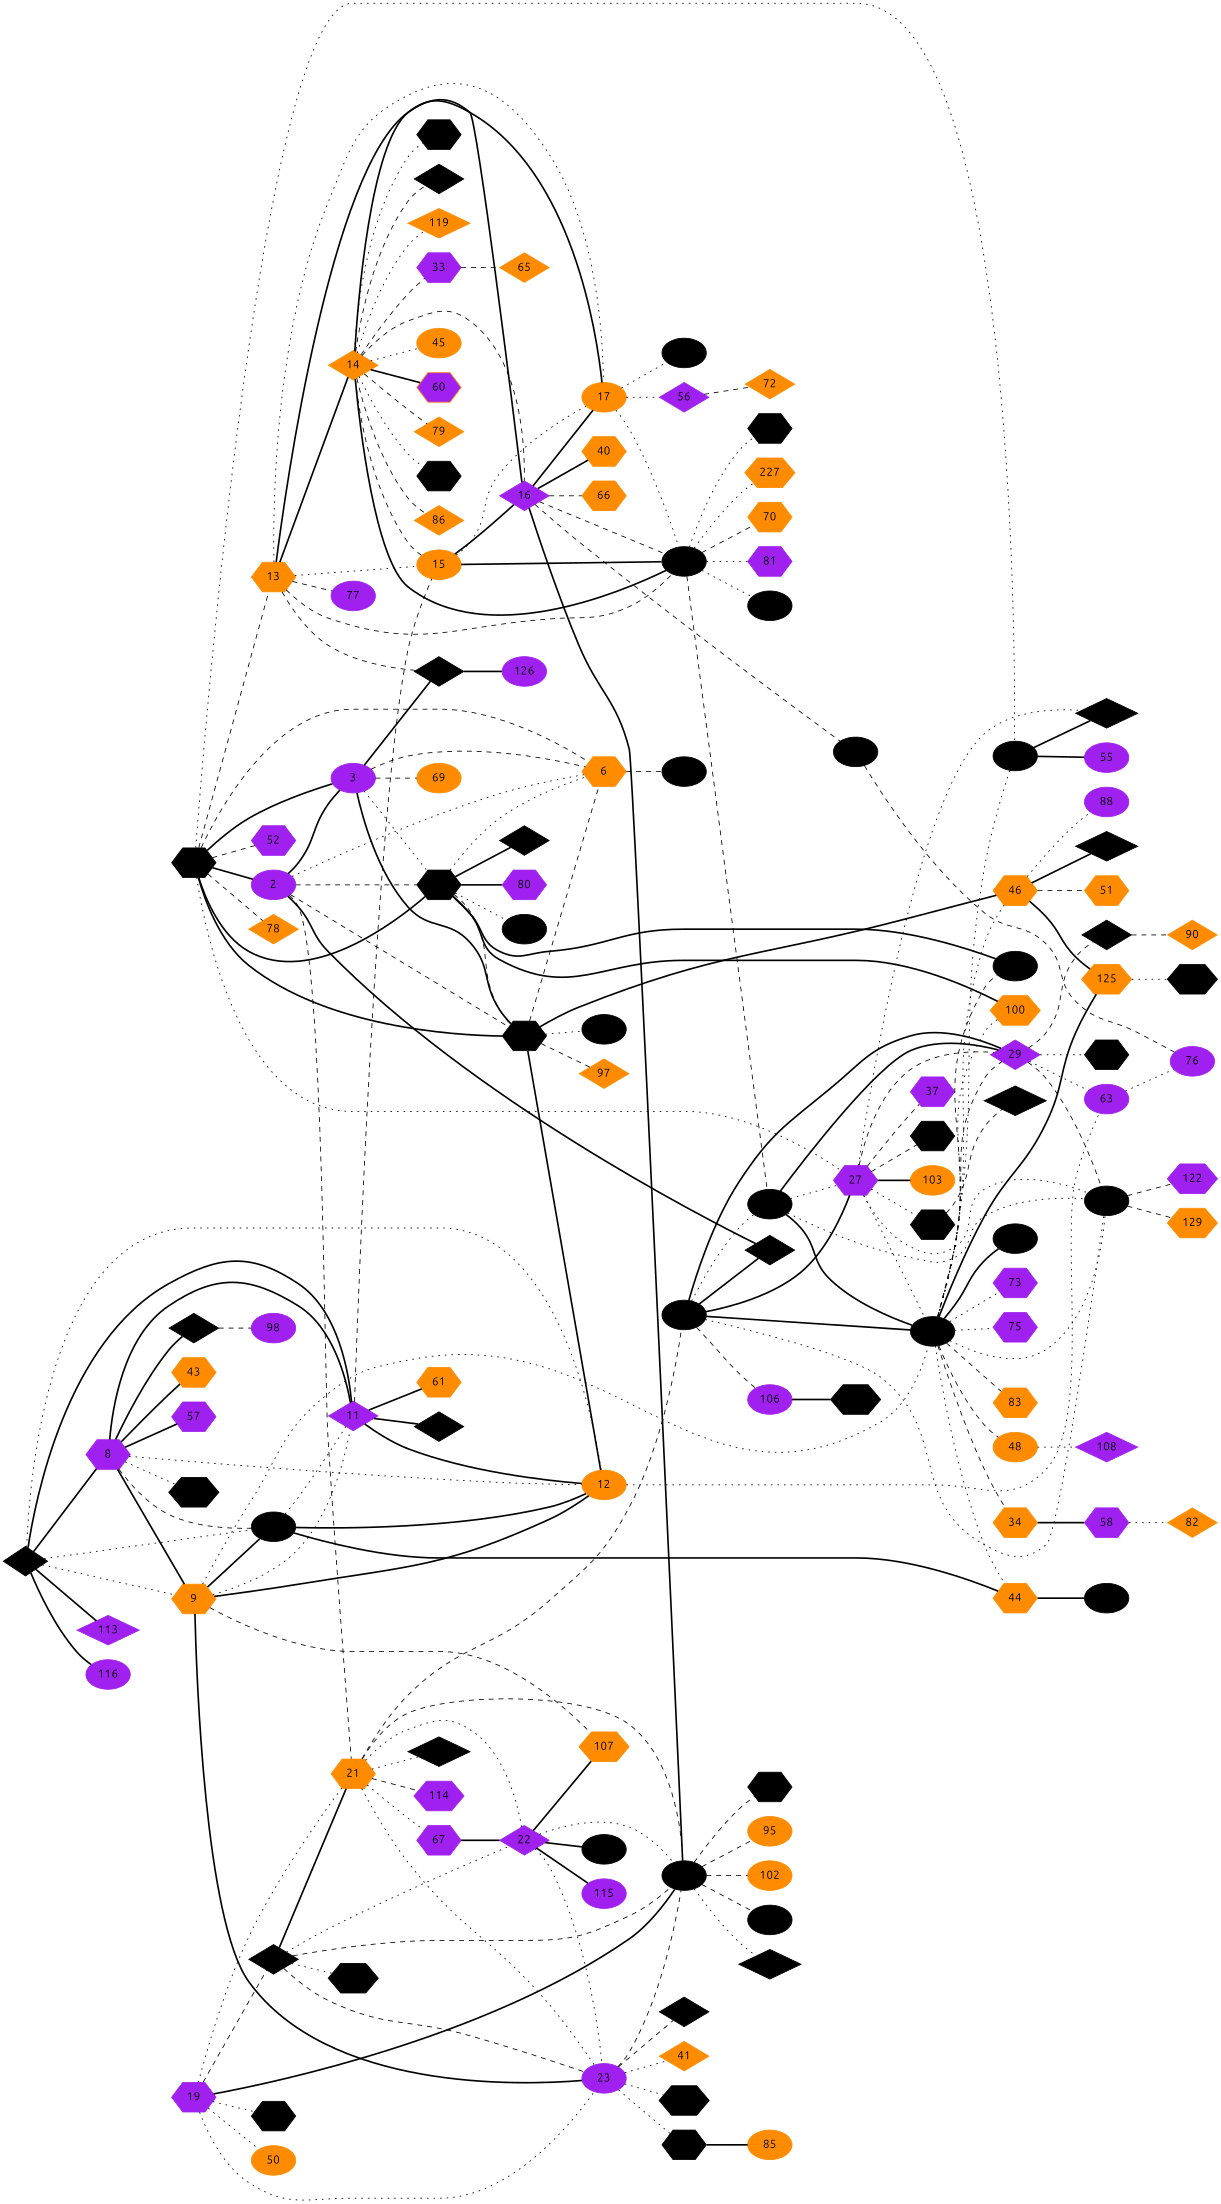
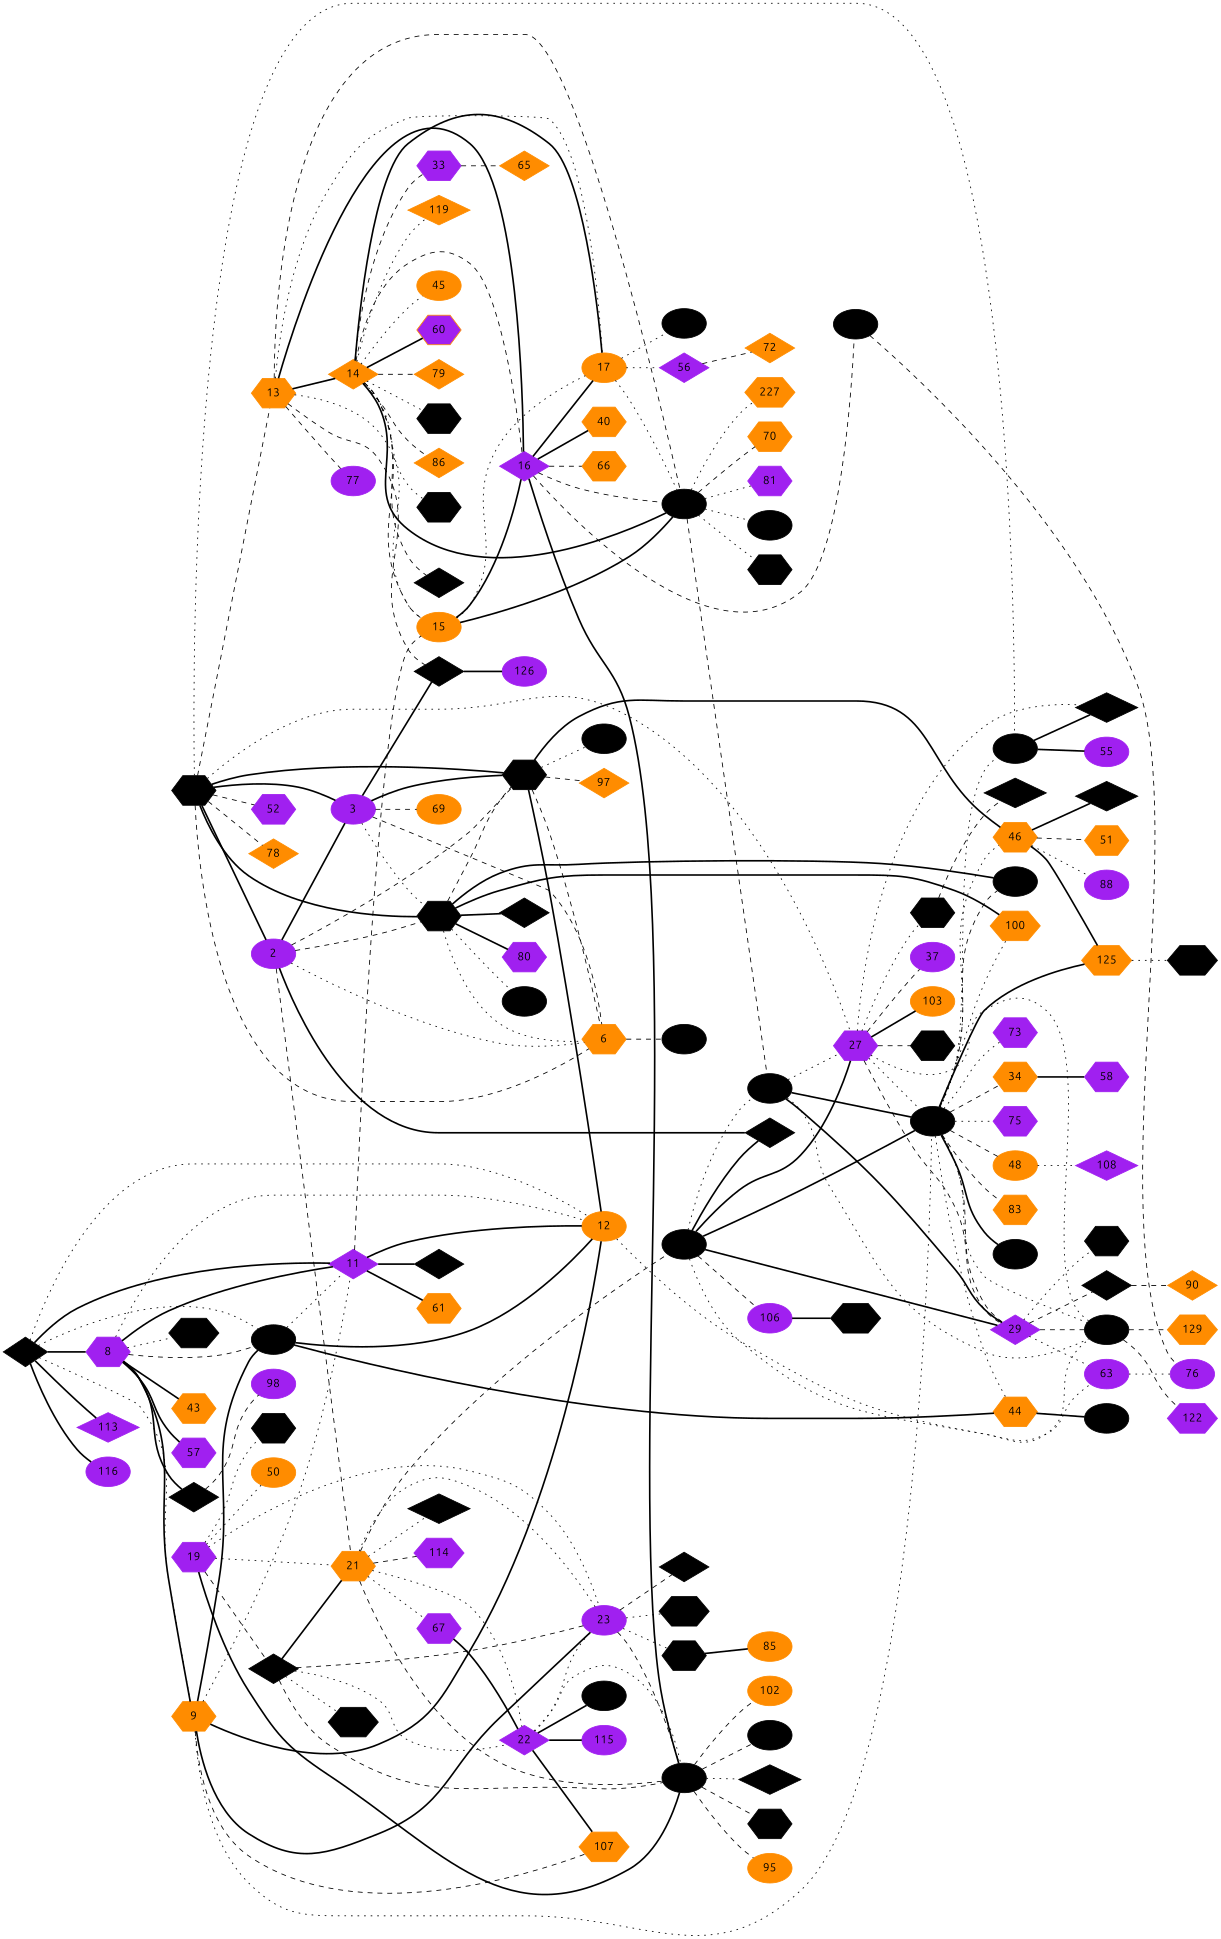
node "37": shape hexagon -> ellipse
node "82": removed
node "41": removed
